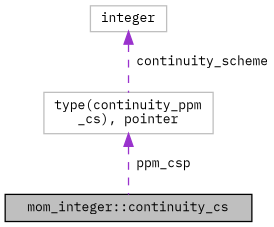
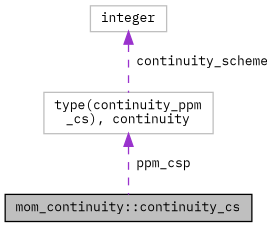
node "type(continuity_ppm _cs), pointer": label "type(continuity_ppm _cs), pointer" -> "type(continuity_ppm _cs), continuity"
node "mom_integer::continuity_cs": label "mom_integer::continuity_cs" -> "mom_continuity::continuity_cs"
